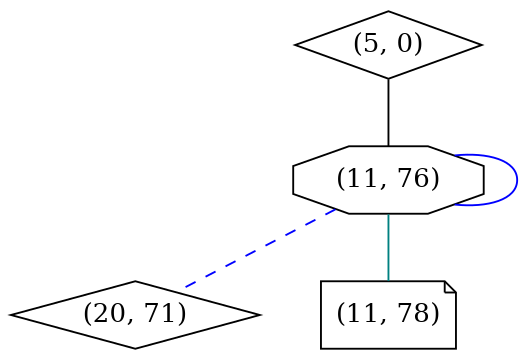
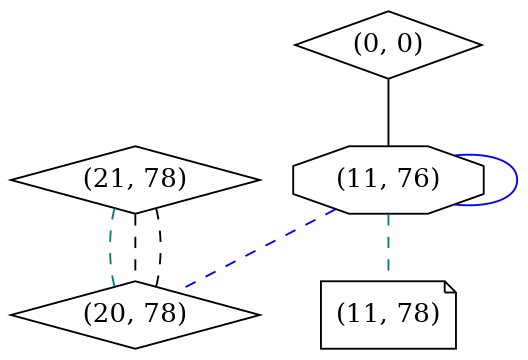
node "(5, 0)": label "(5, 0)" -> "(0, 0)"
node "(21, 78)": added
edge "(11, 76)" -- "(11, 78)": style solid -> dashed
node "(20, 71)": label "(20, 71)" -> "(20, 78)"
